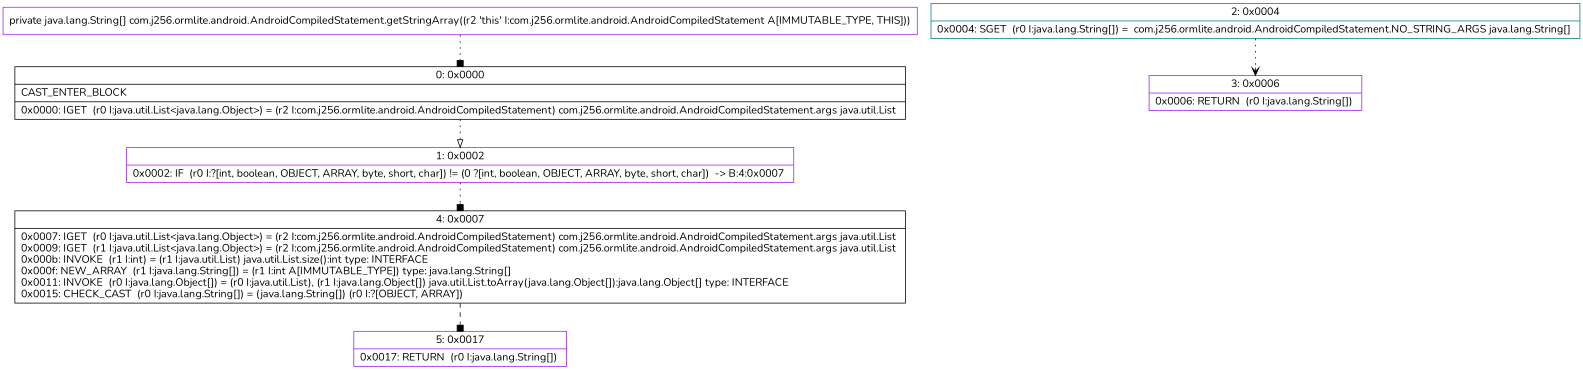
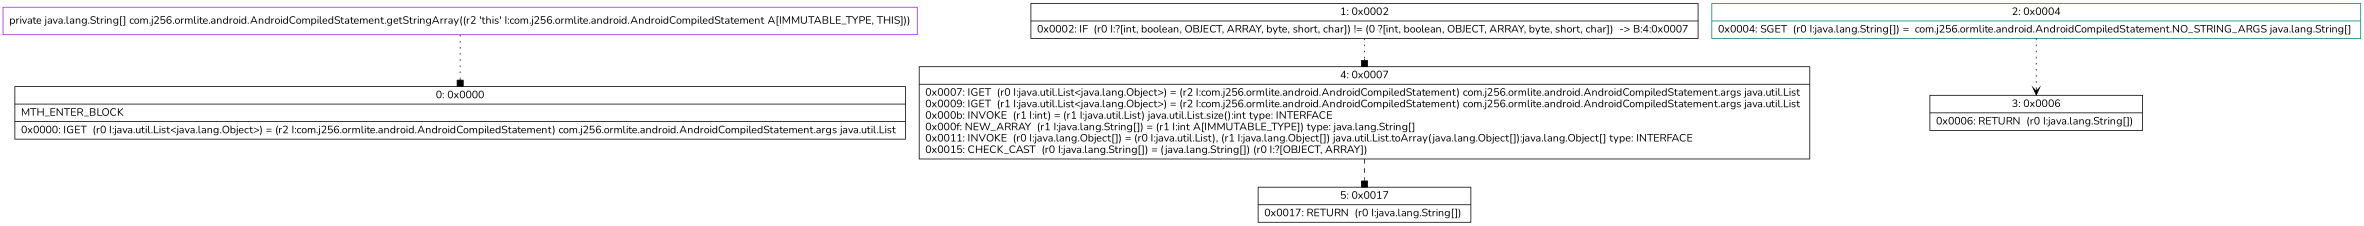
node "0: 0x0000": text "CAST_ENTER_BLOCK" -> "MTH_ENTER_BLOCK"
node "3: 0x0006": color purple -> black
edge "0: 0x0000" -> "1: 0x0002": removed
node "1: 0x0002": color purple -> black
node "5: 0x0017": color purple -> black
